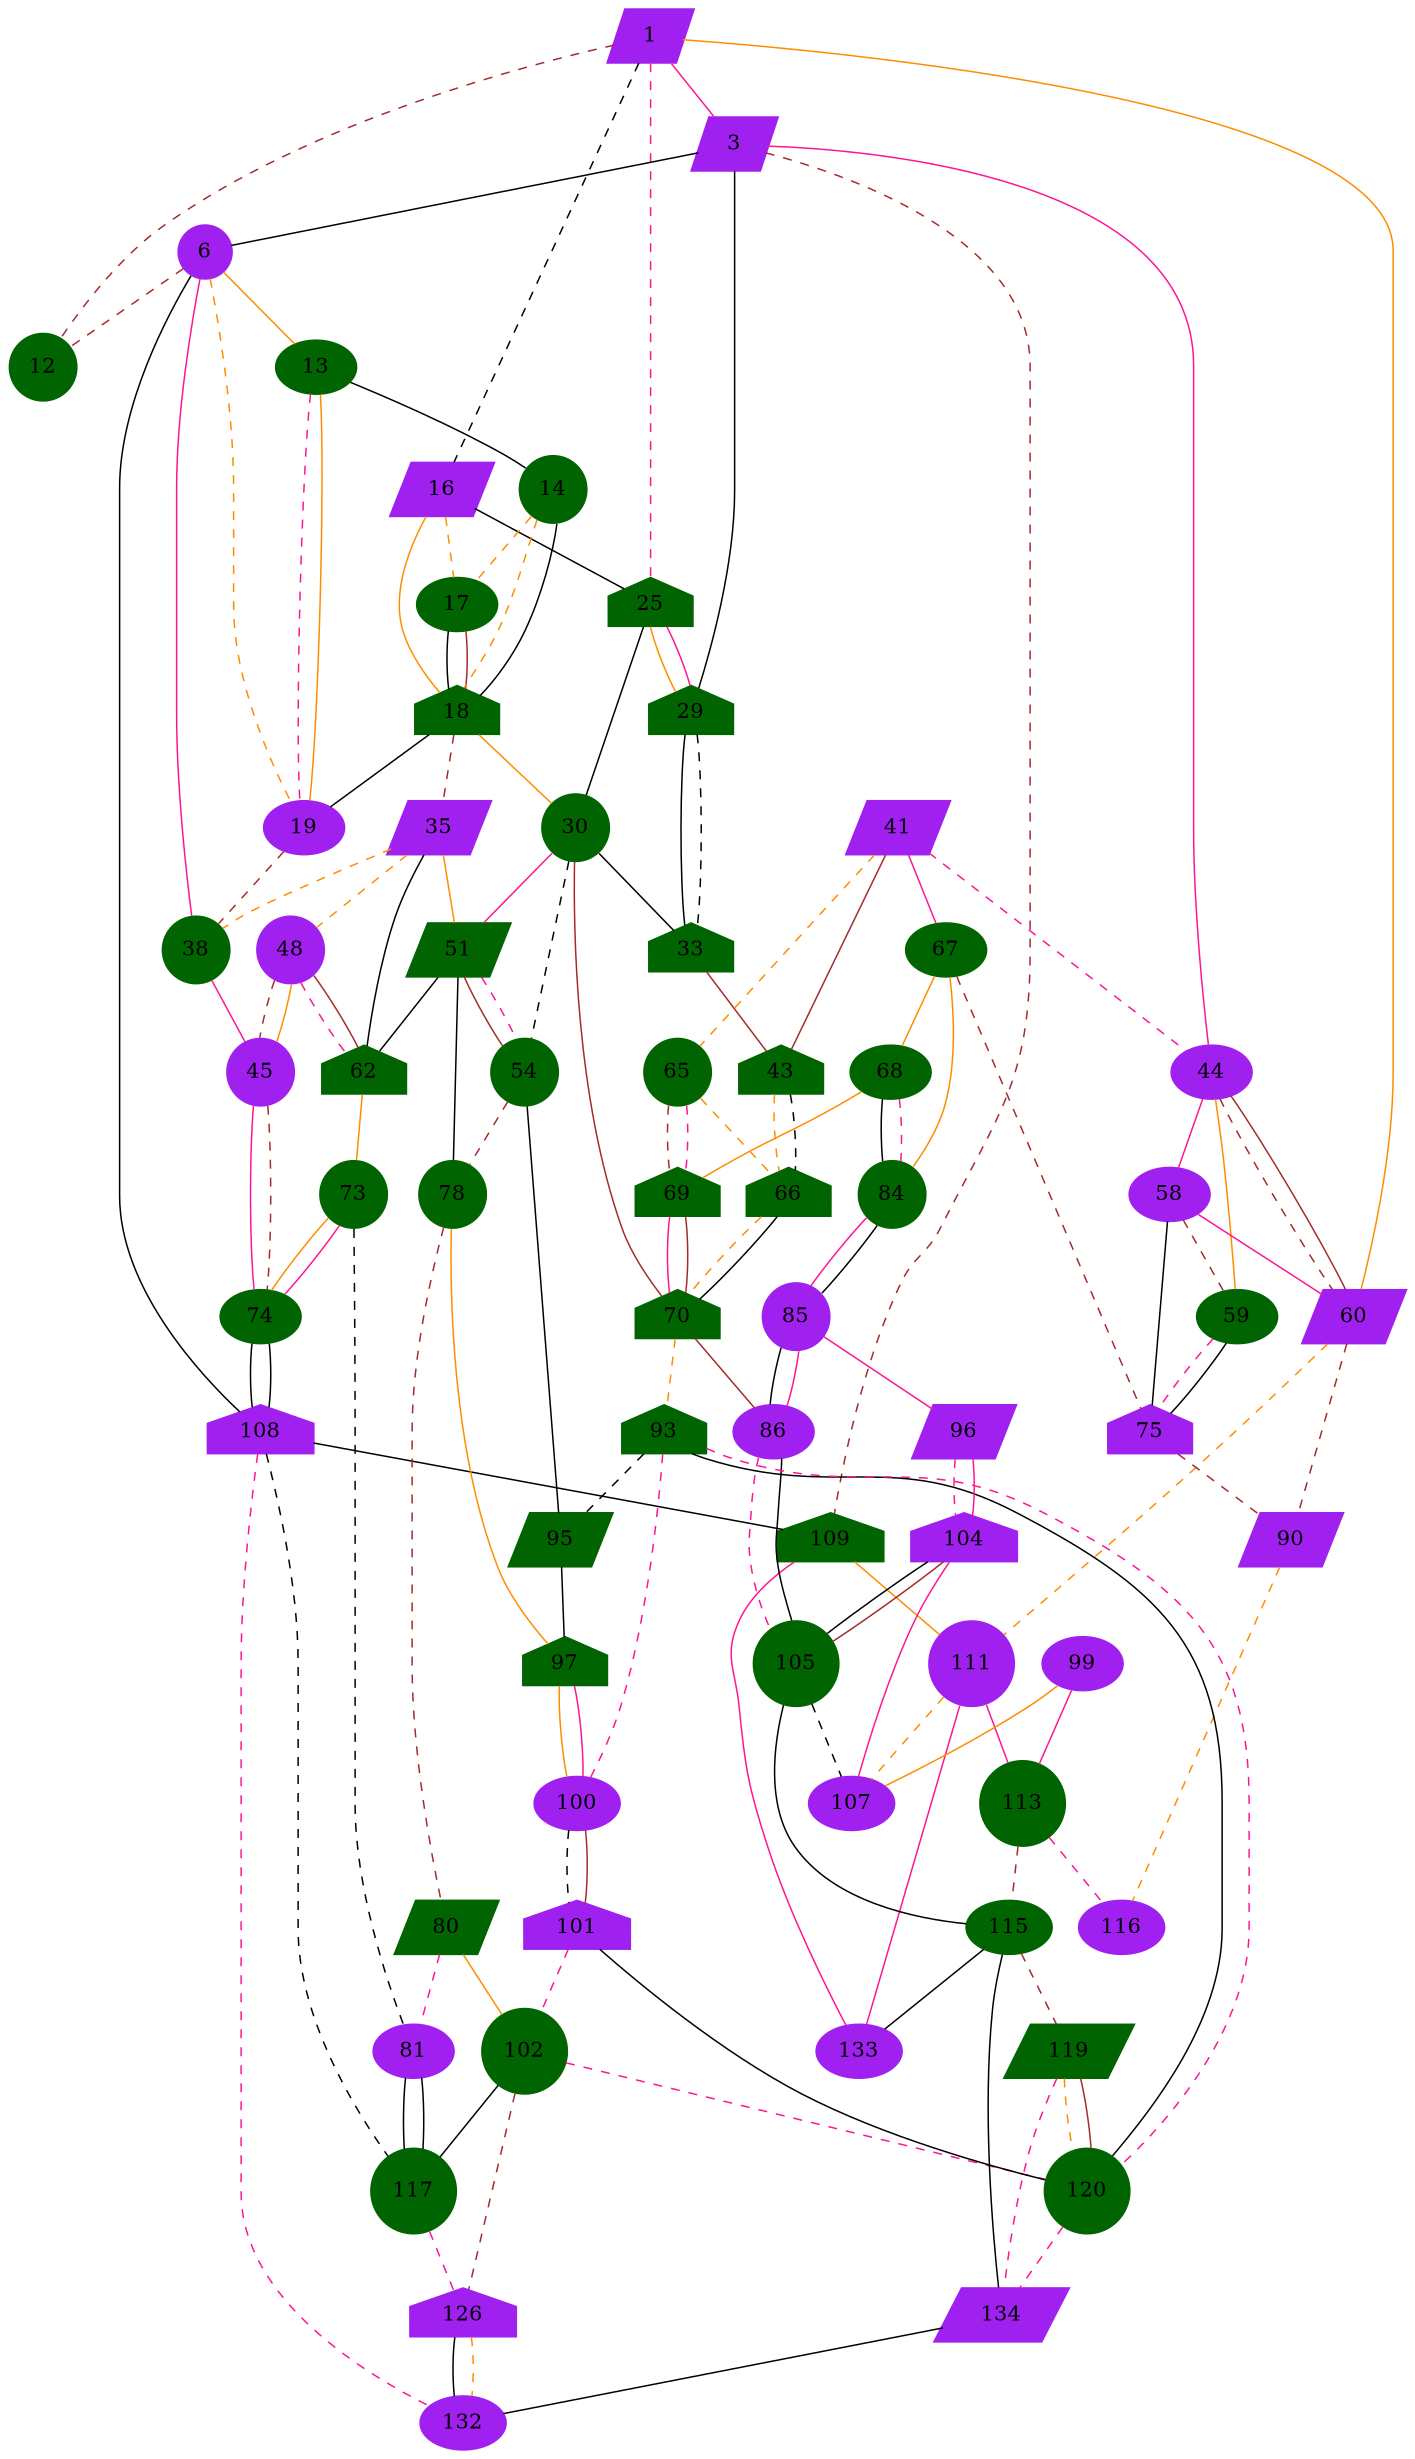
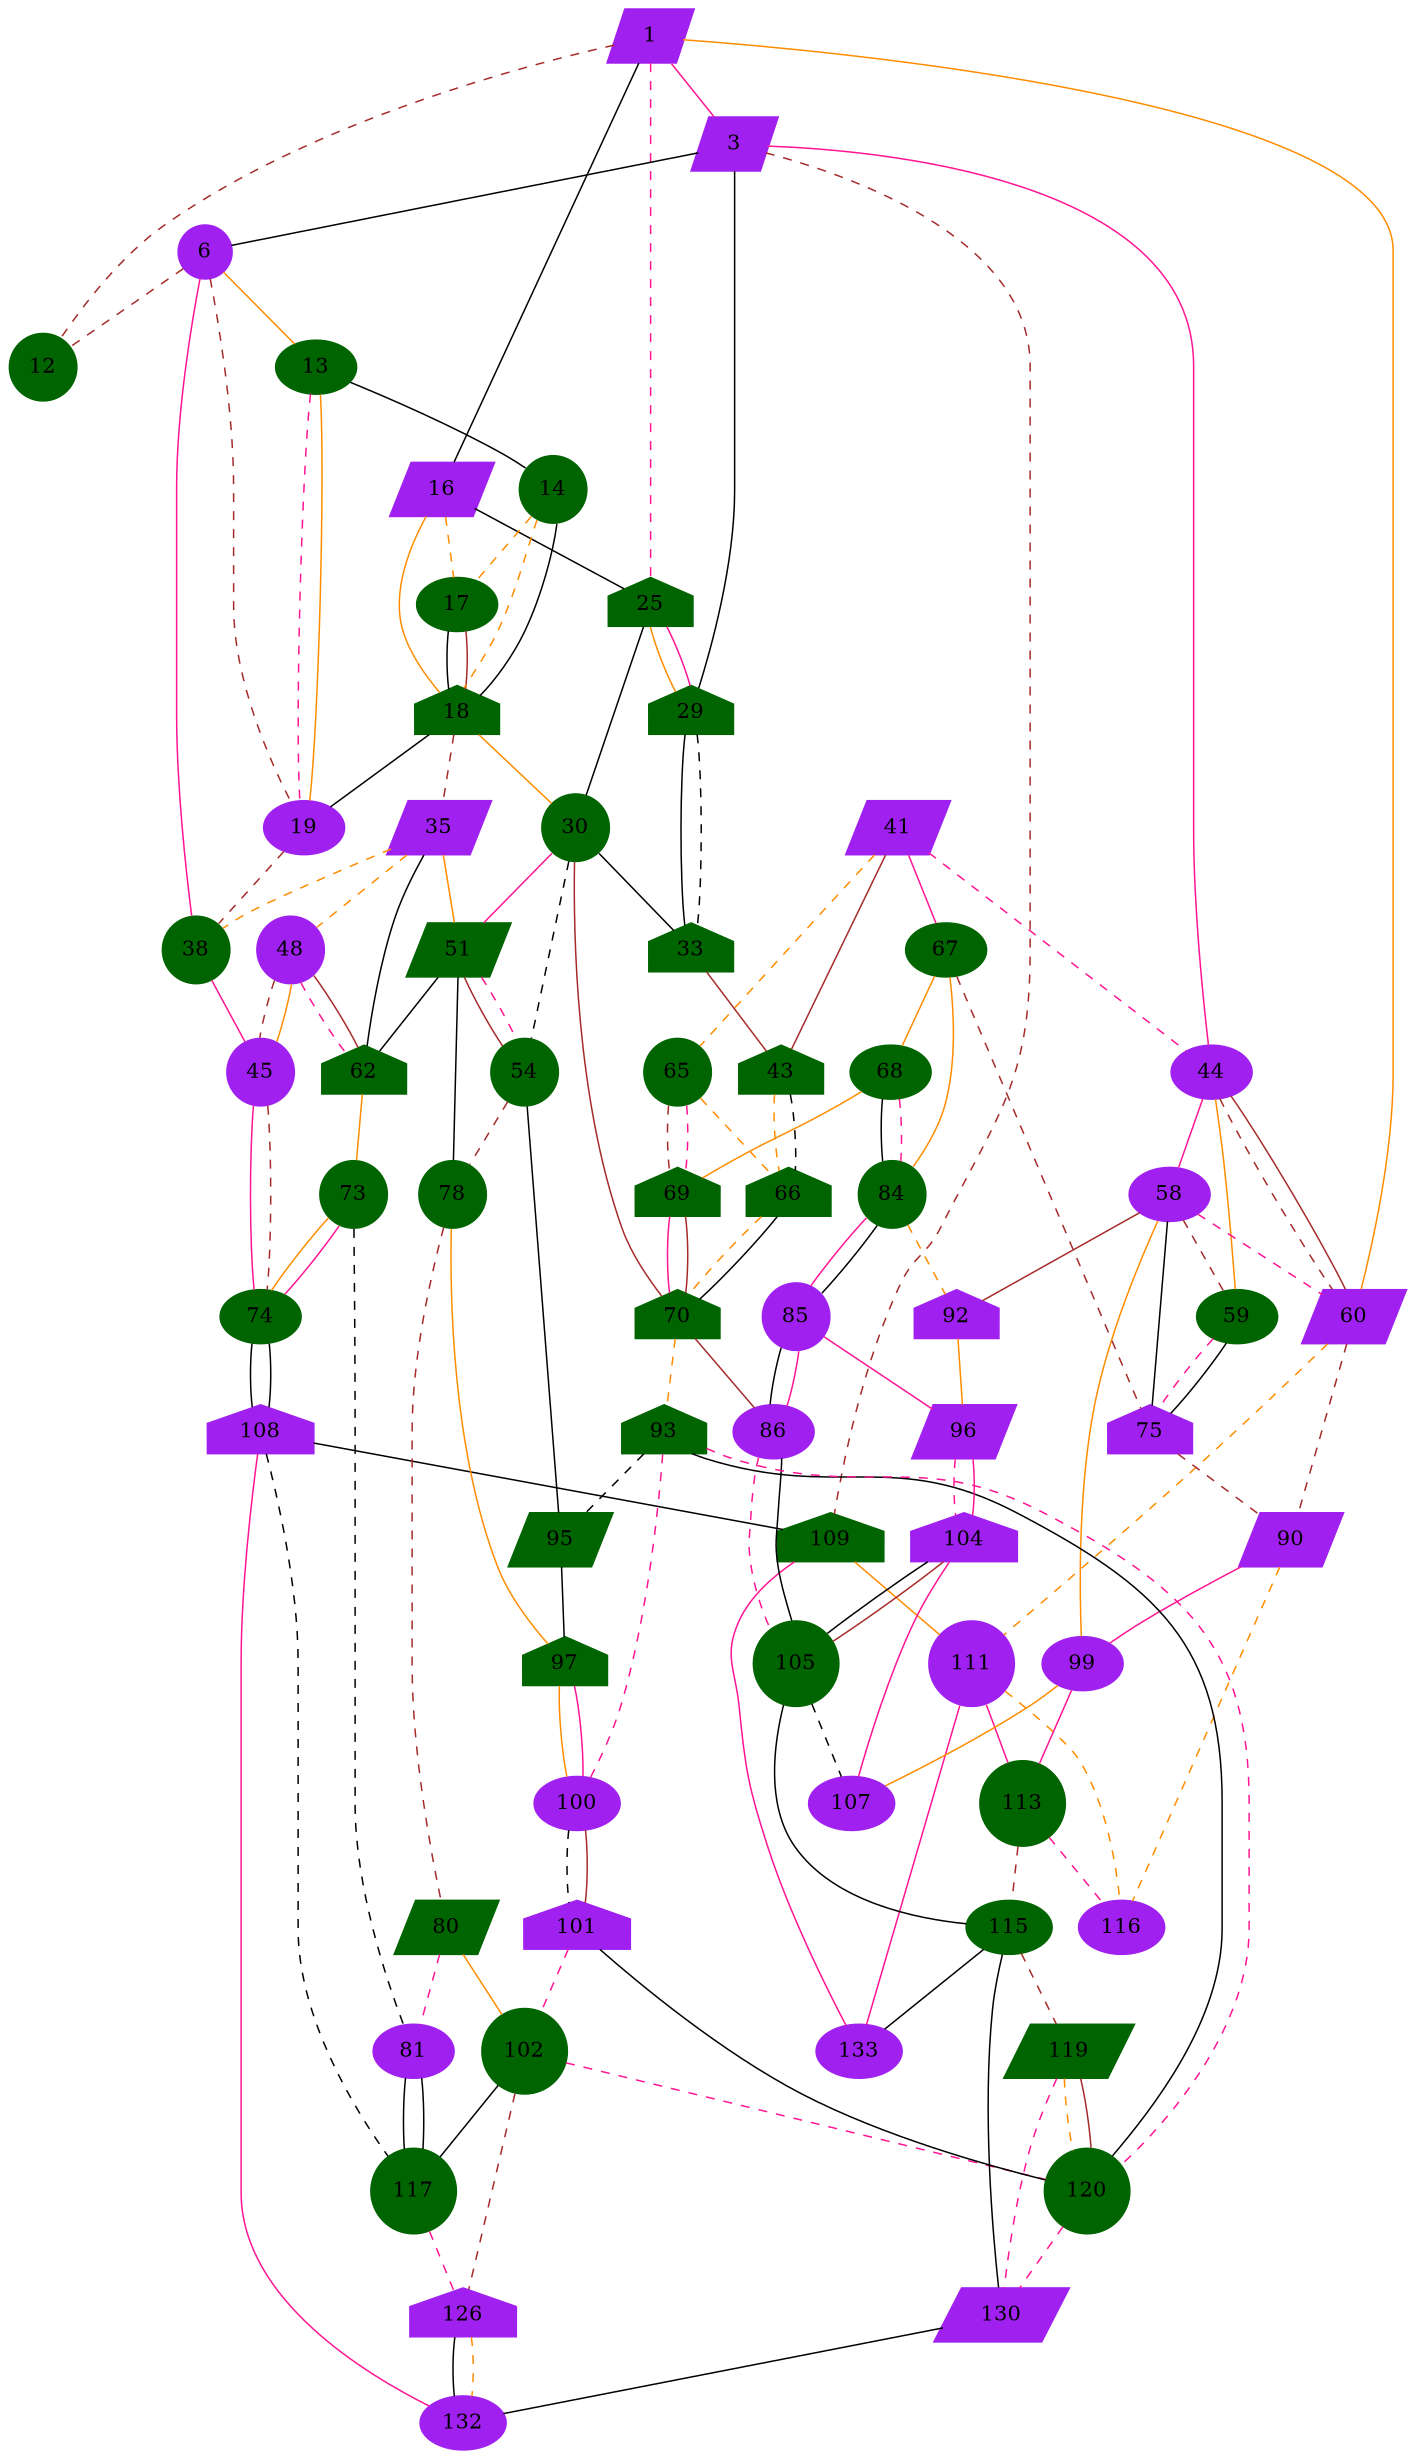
edge "1" -- "16": style dashed -> solid
edge "6" -- "19": color darkorange -> brown
edge "6" -- "108": removed
edge "58" -- "60": style solid -> dashed
node "92": added
edge "58" -- "99": added
edge "90" -- "99": added
edge "111" -- "107": now "111" -- "116"
edge "108" -- "132": style dashed -> solid
node "134": label "134" -> "130"
